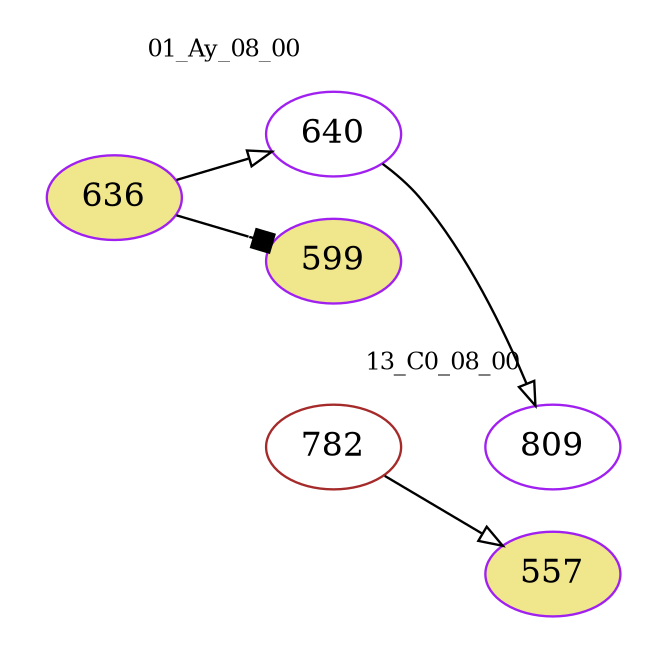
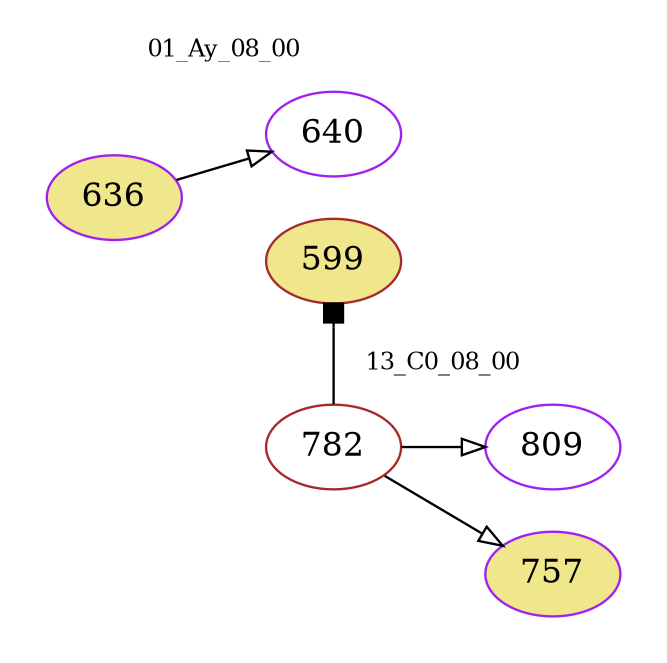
edge "636" -> "599": now "782" -> "599"
node "599": color purple -> brown
edge "640" -> "809": now "782" -> "809"
node "557": label "557" -> "757"
